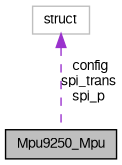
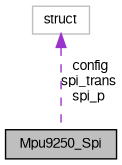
node "Mpu9250_Mpu": label "Mpu9250_Mpu" -> "Mpu9250_Spi"
